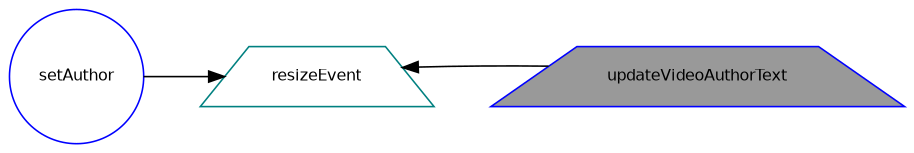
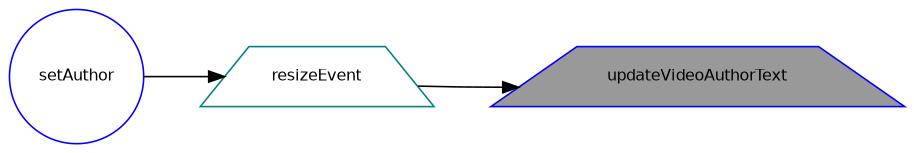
edge "updateVideoAuthorText" -> "resizeEvent": reversed
